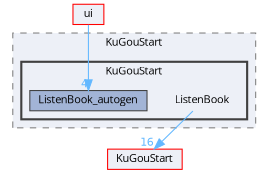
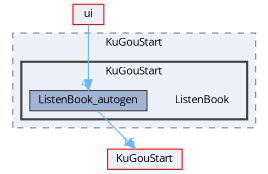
edge "ListenBook" -> "KuGouStart": now "ListenBook_autogen" -> "KuGouStart"
